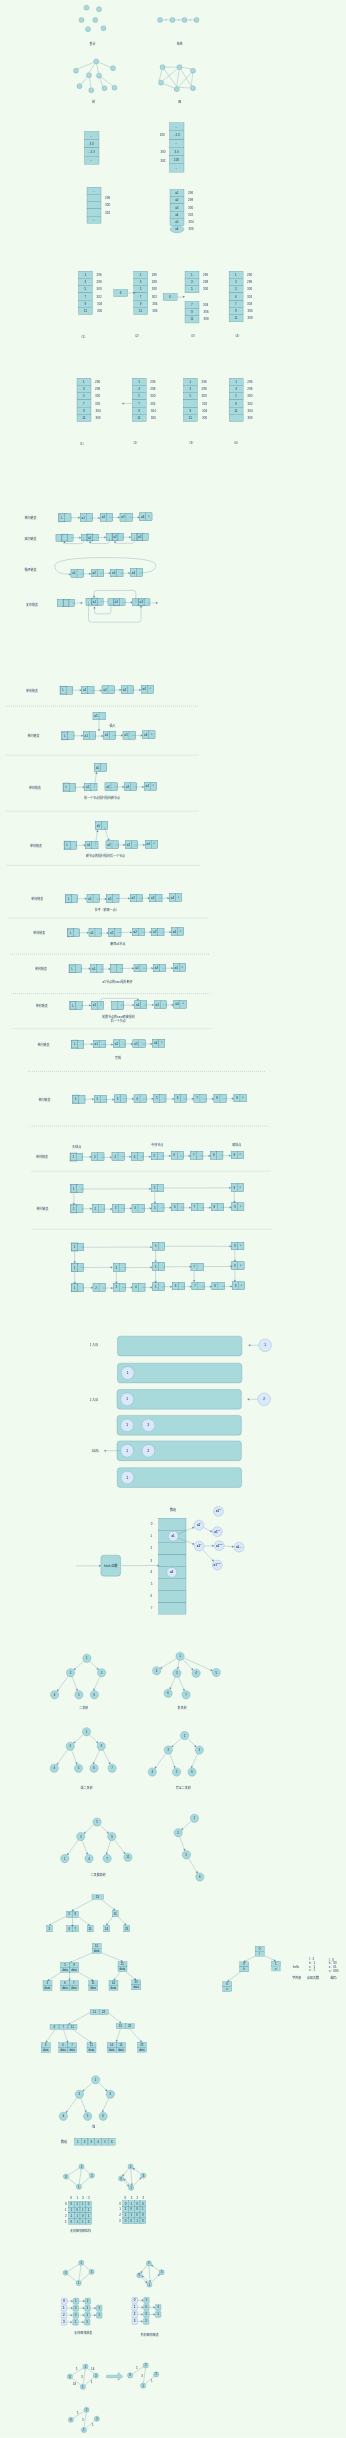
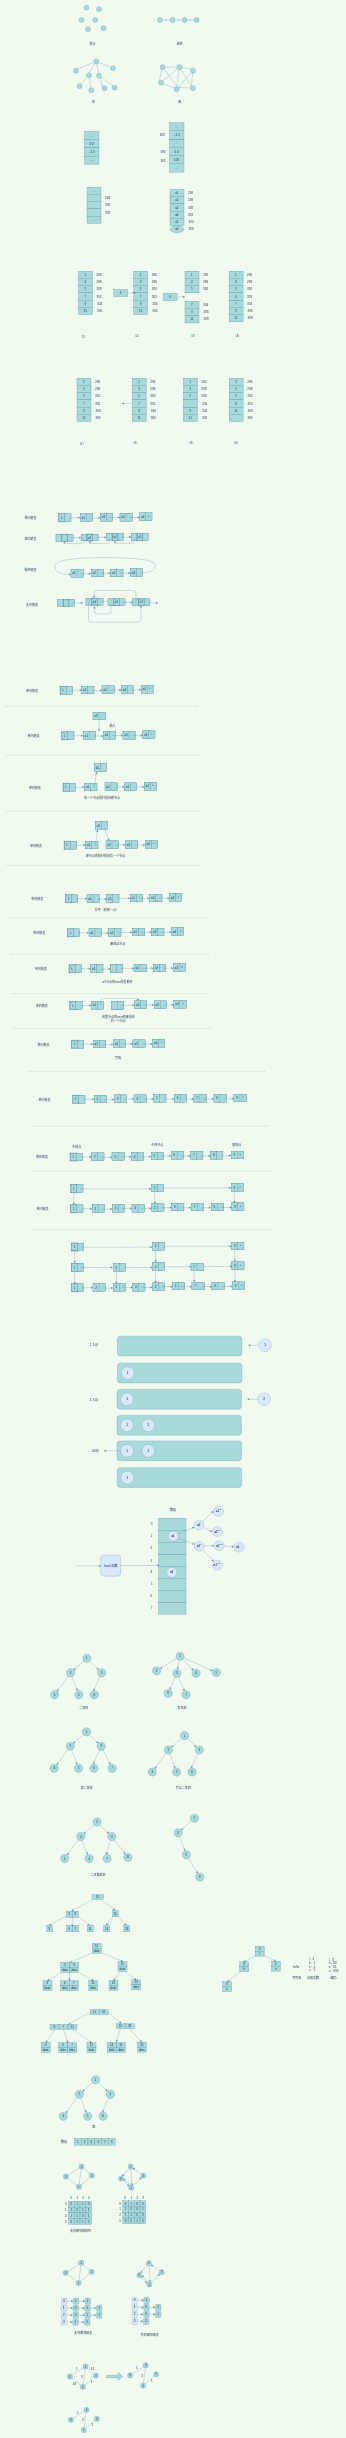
edge "a1'" -> "a1''’": added
node "hash 函数": fillcolor #a8dadc -> #dae8fc
node "e": style dashed -> solid
